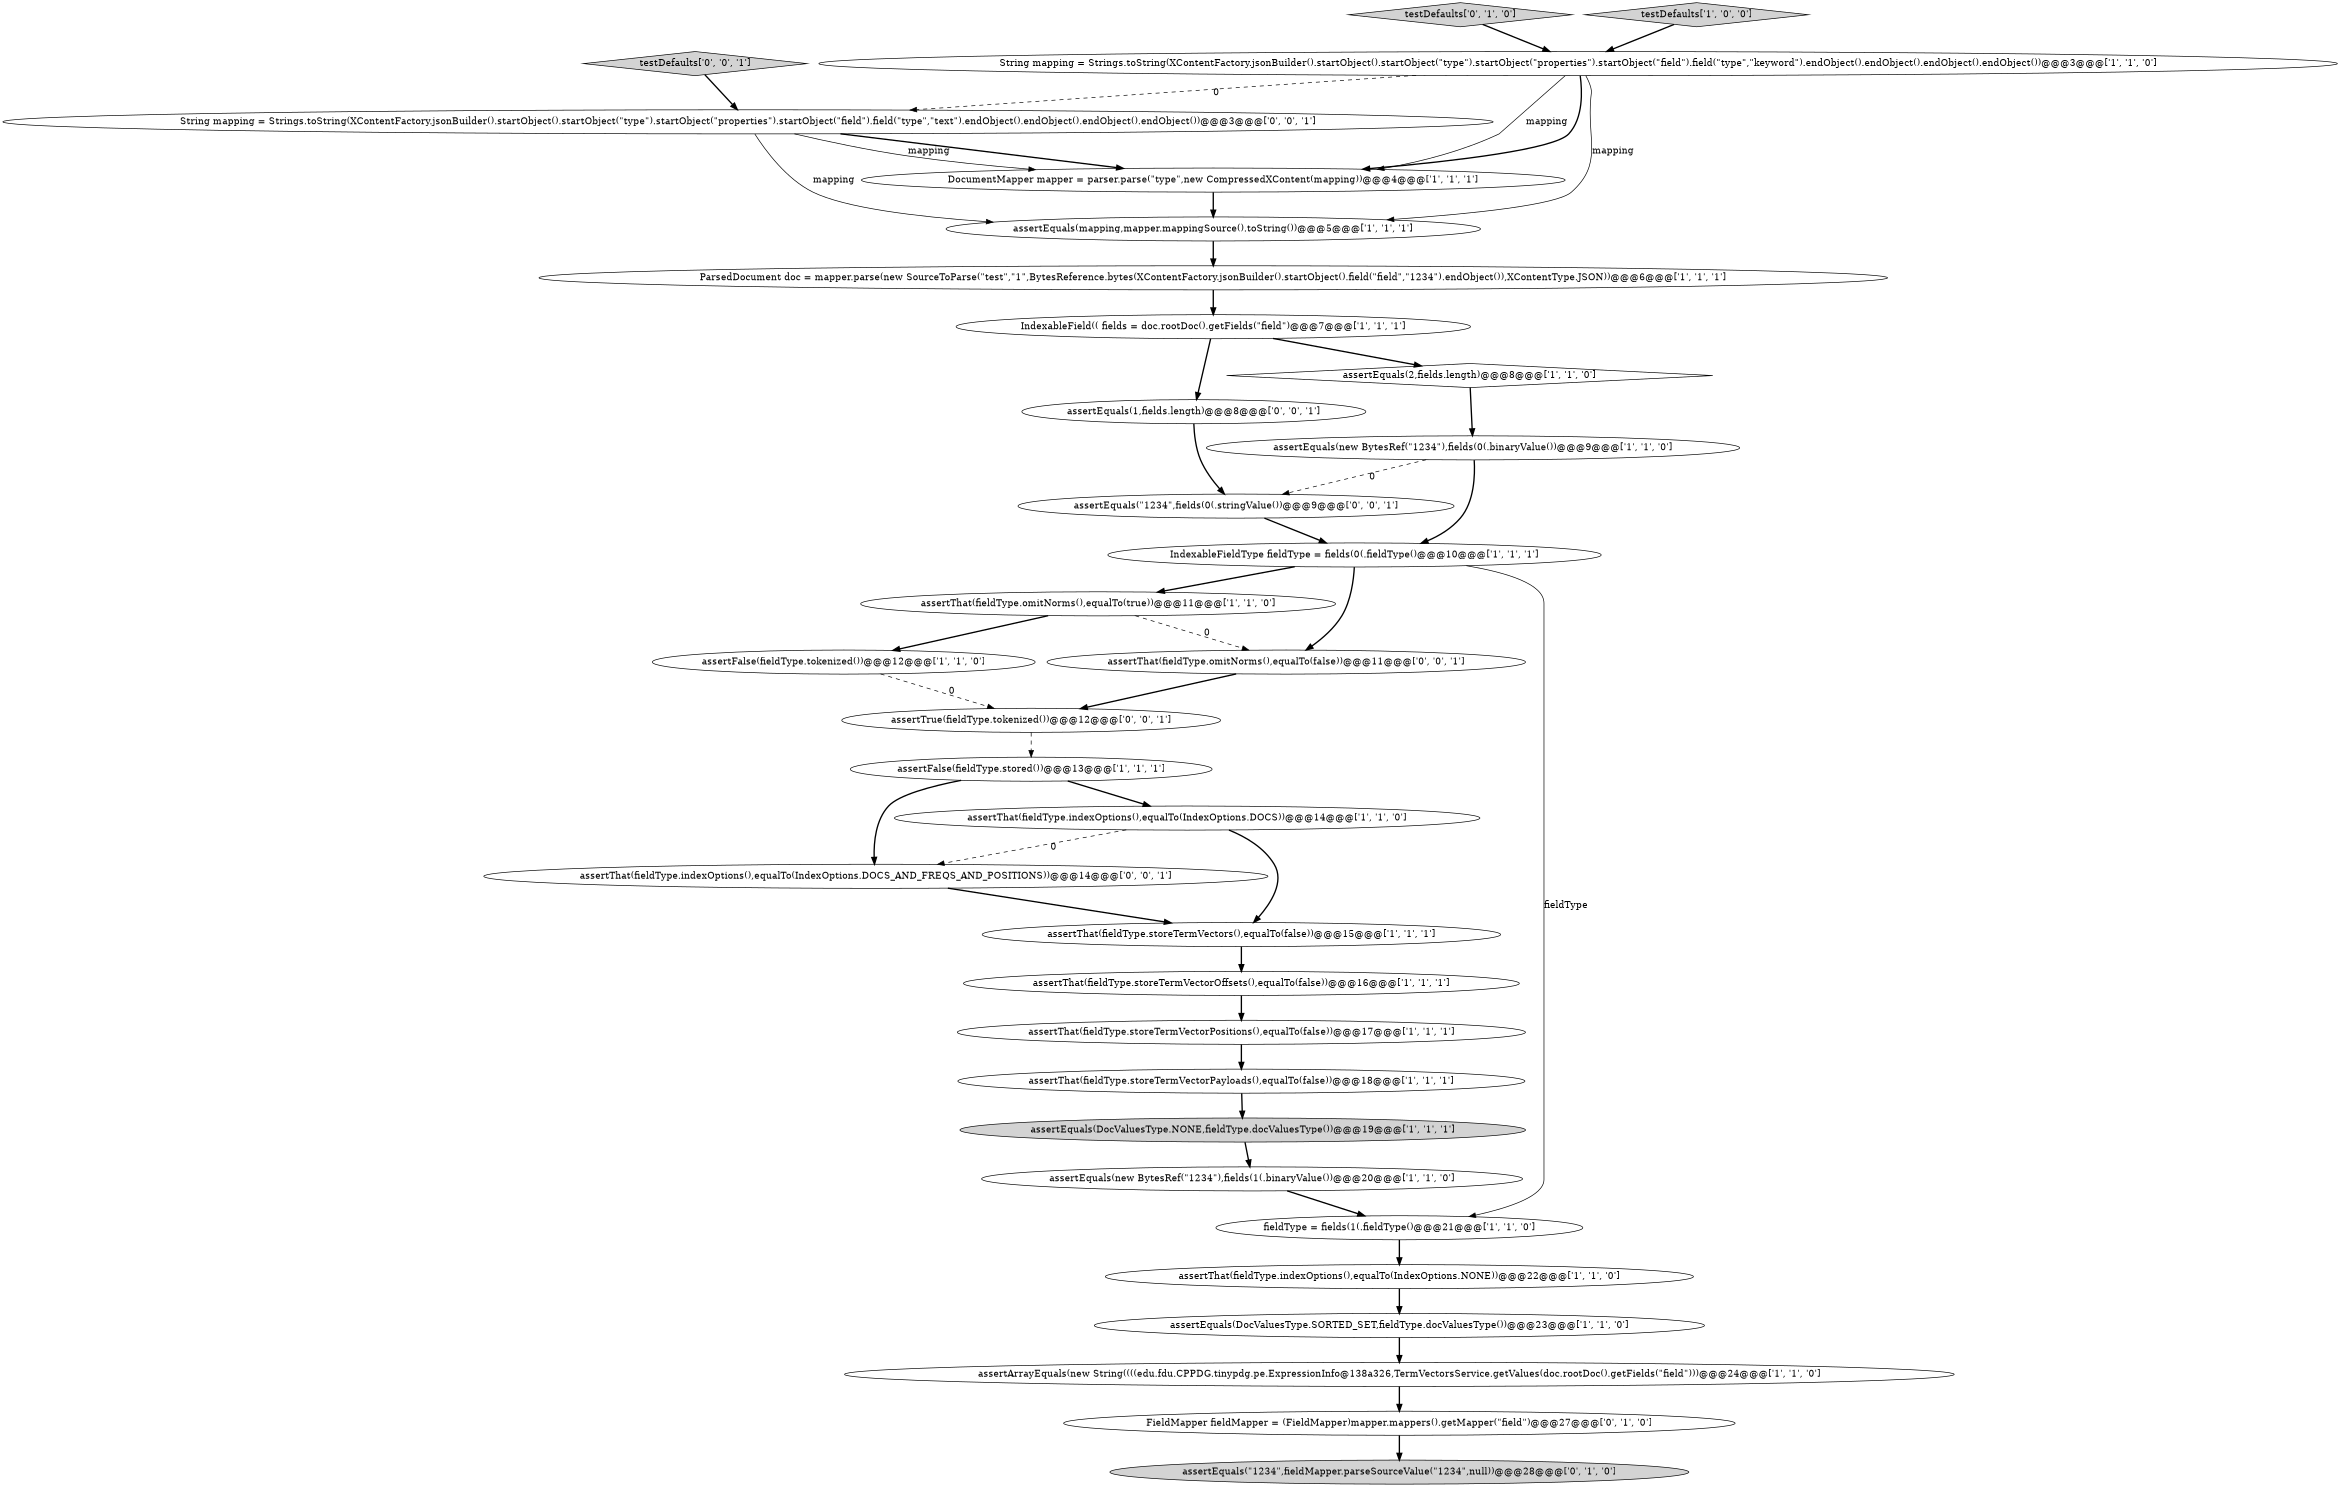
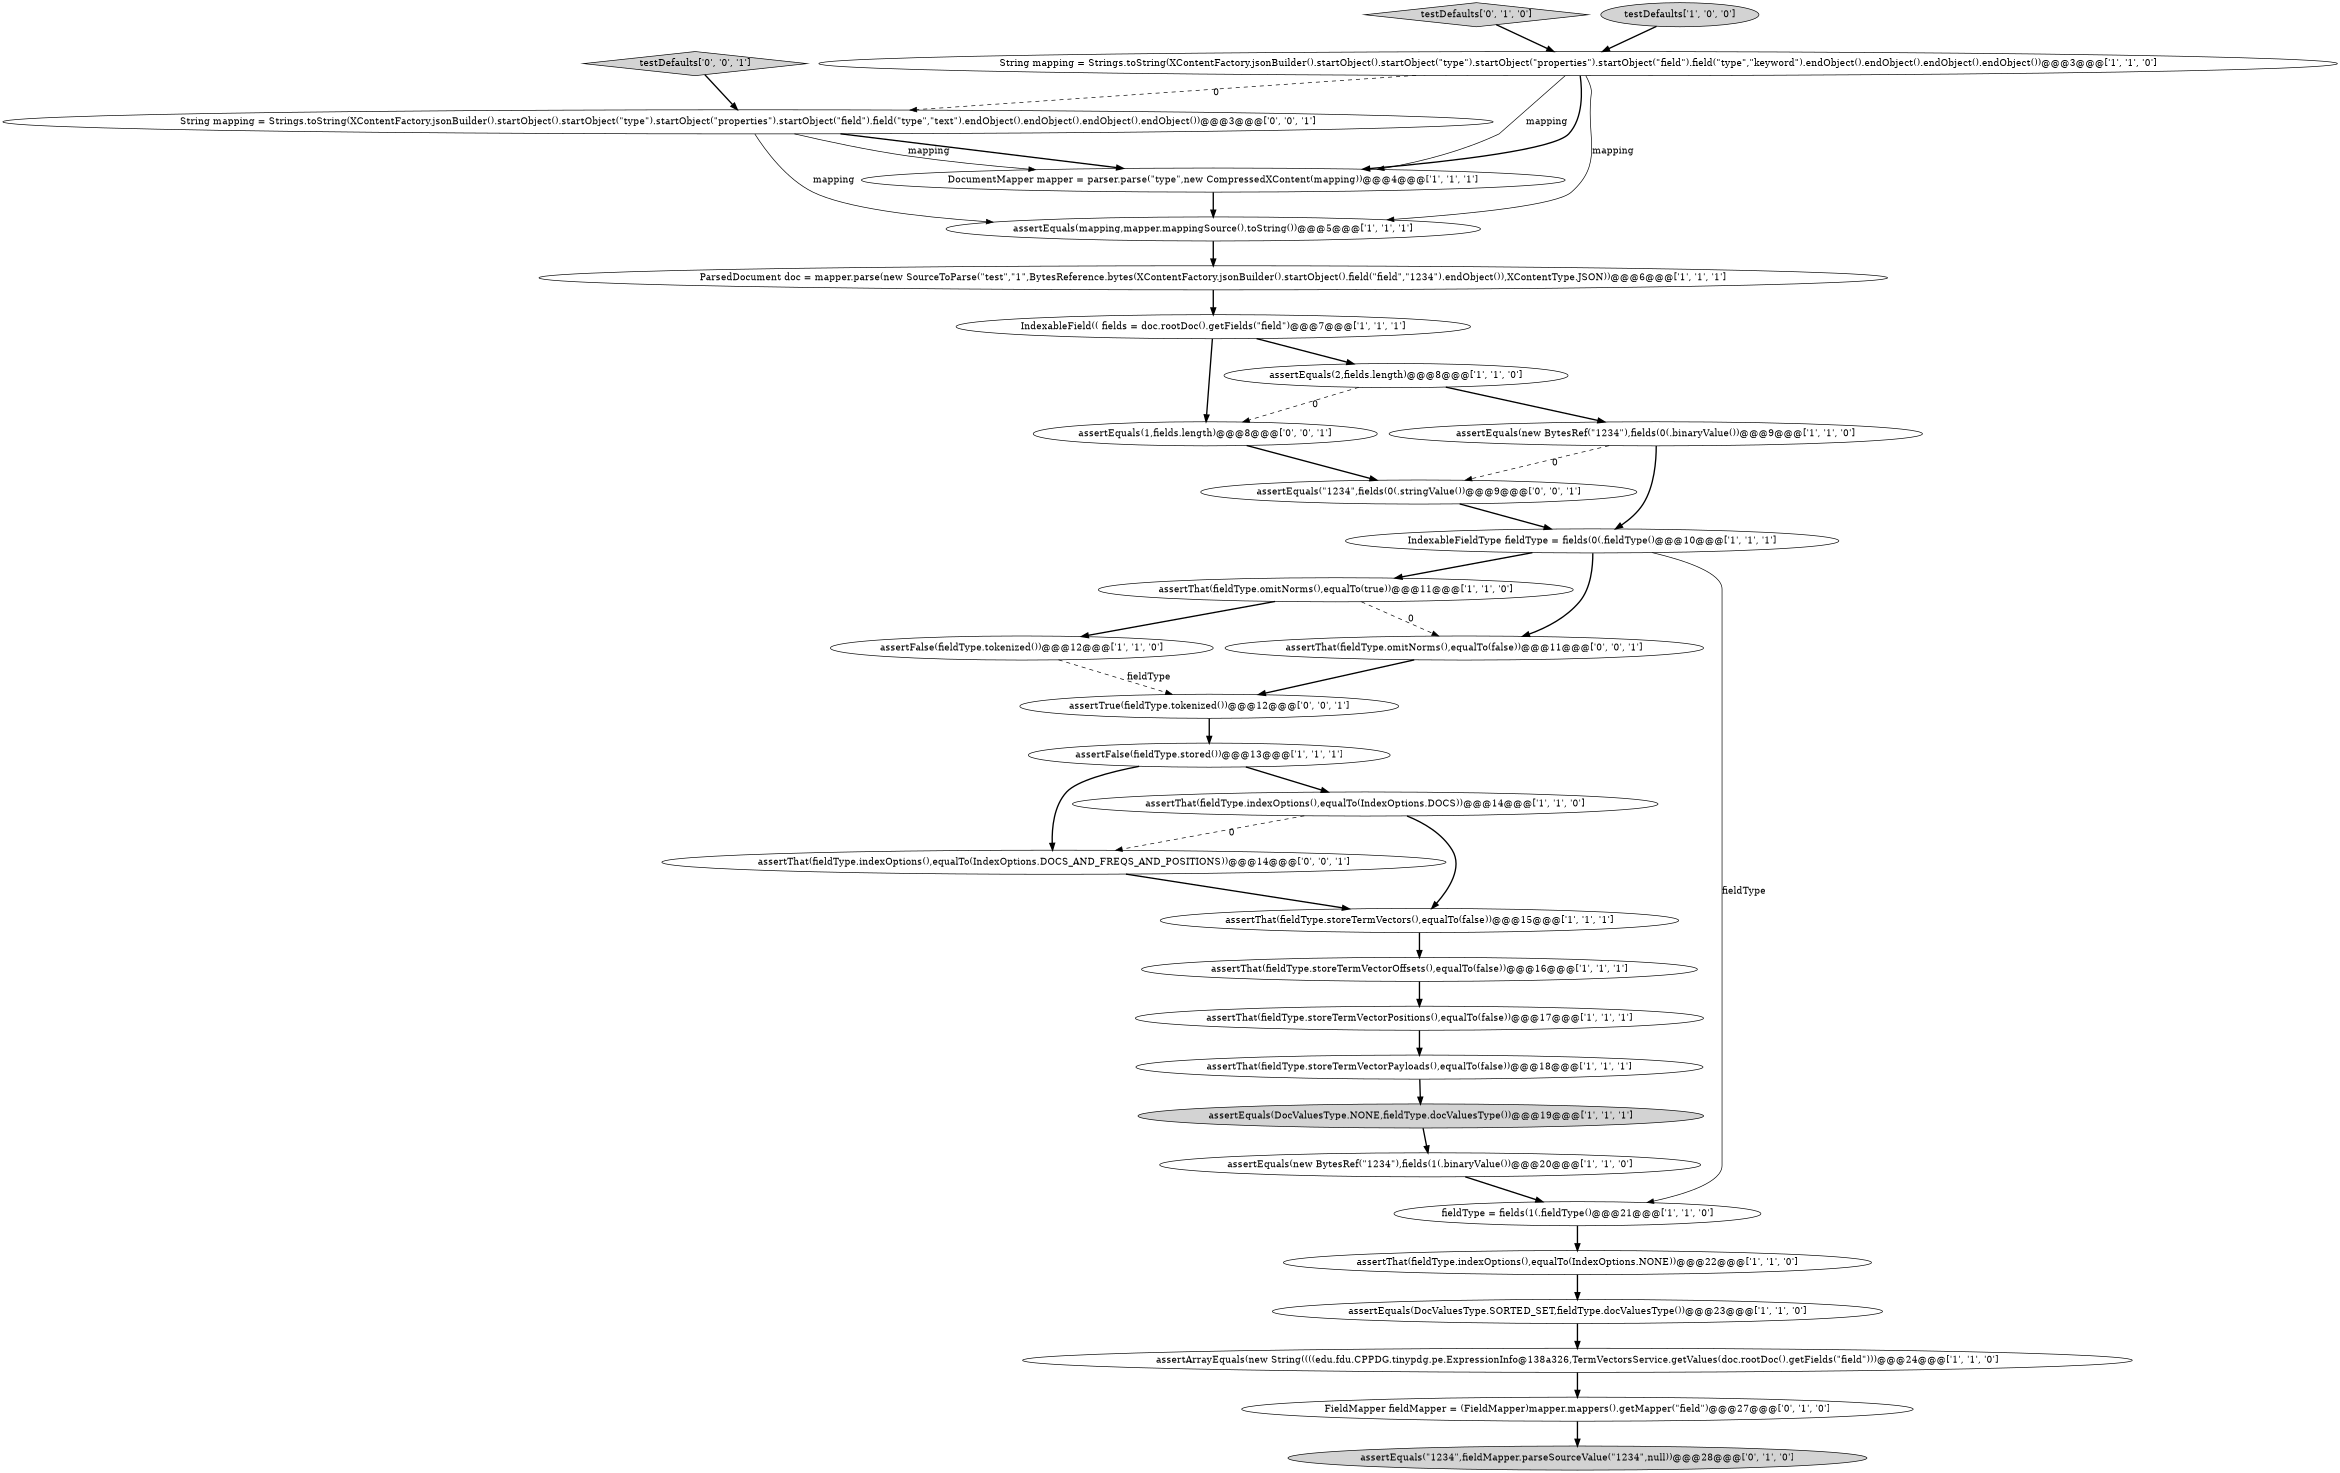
node "testDefaults['1', '0', '0']": shape diamond -> ellipse
node "assertEquals(2,fields.length)@@@8@@@['1', '1', '0']": shape diamond -> ellipse
edge "assertEquals(2,fields.length)@@@8@@@['1', '1', '0']" -> "assertEquals(1,fields.length)@@@8@@@['0', '0', '1']": added, label "0"
edge "assertFalse(fieldType.tokenized())@@@12@@@['1', '1', '0']" -> "assertTrue(fieldType.tokenized())@@@12@@@['0', '0', '1']": label "0" -> "fieldType"
edge "assertTrue(fieldType.tokenized())@@@12@@@['0', '0', '1']" -> "assertFalse(fieldType.stored())@@@13@@@['1', '1', '1']": style dashed -> bold
